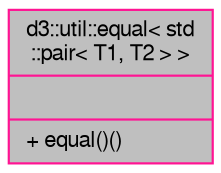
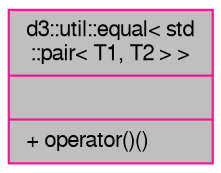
node "d3::util::equal< std": text "+ equal()()" -> "+ operator()()"
